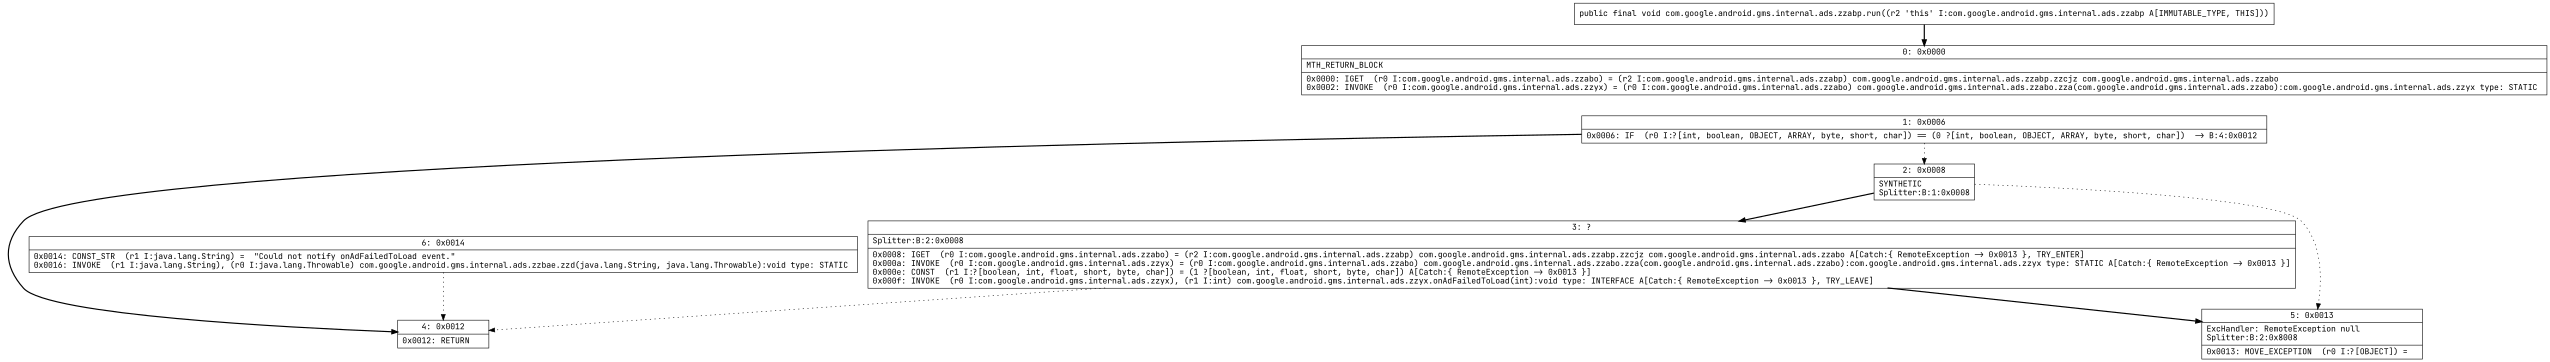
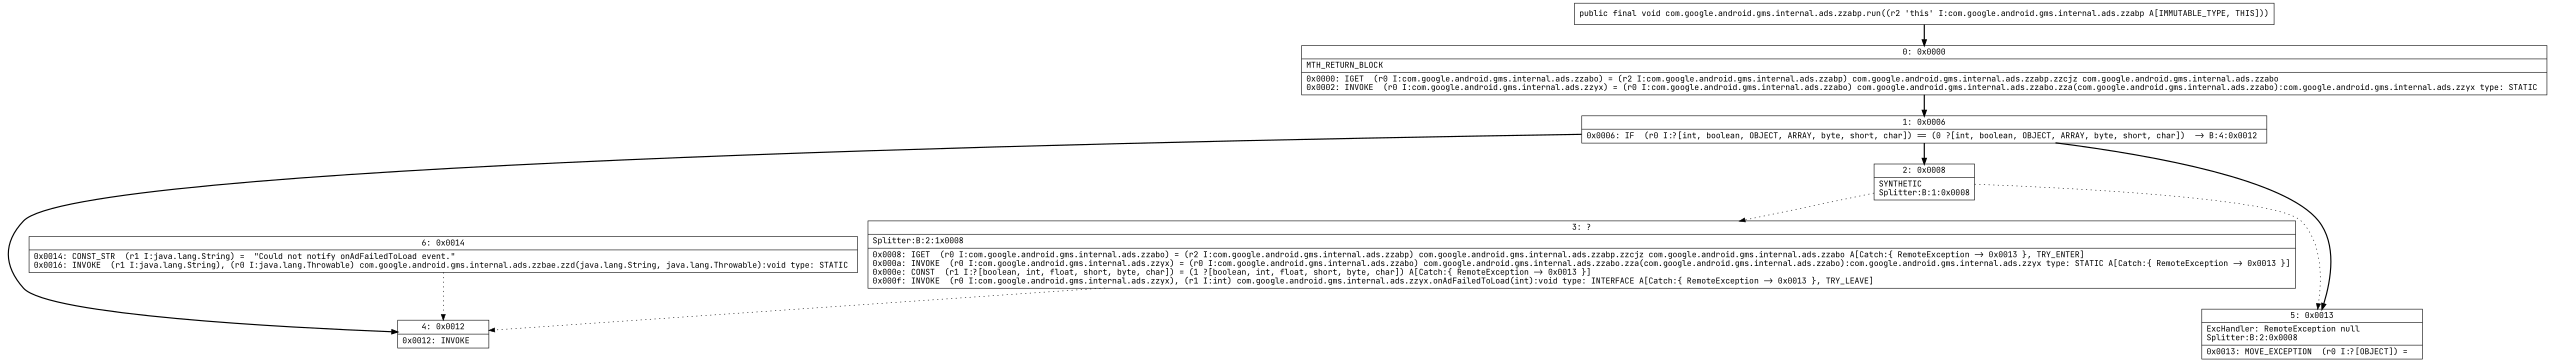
edge "0: 0x0000" -> "1: 0x0006": added
edge "1: 0x0006" -> "2: 0x0008": style dotted -> bold
edge "2: 0x0008" -> "3: ?": style bold -> dotted
node "3: ?": text "Splitter:B:2:0x0008" -> "Splitter:B:2:1x0008"
edge "3: ?" -> "5: 0x0013": now "1: 0x0006" -> "5: 0x0013"
node "5: 0x0013": text "Splitter:B:2:0x8008" -> "Splitter:B:2:0x0008"
node "4: 0x0012": text "0x0012: RETURN" -> "0x0012: INVOKE"
